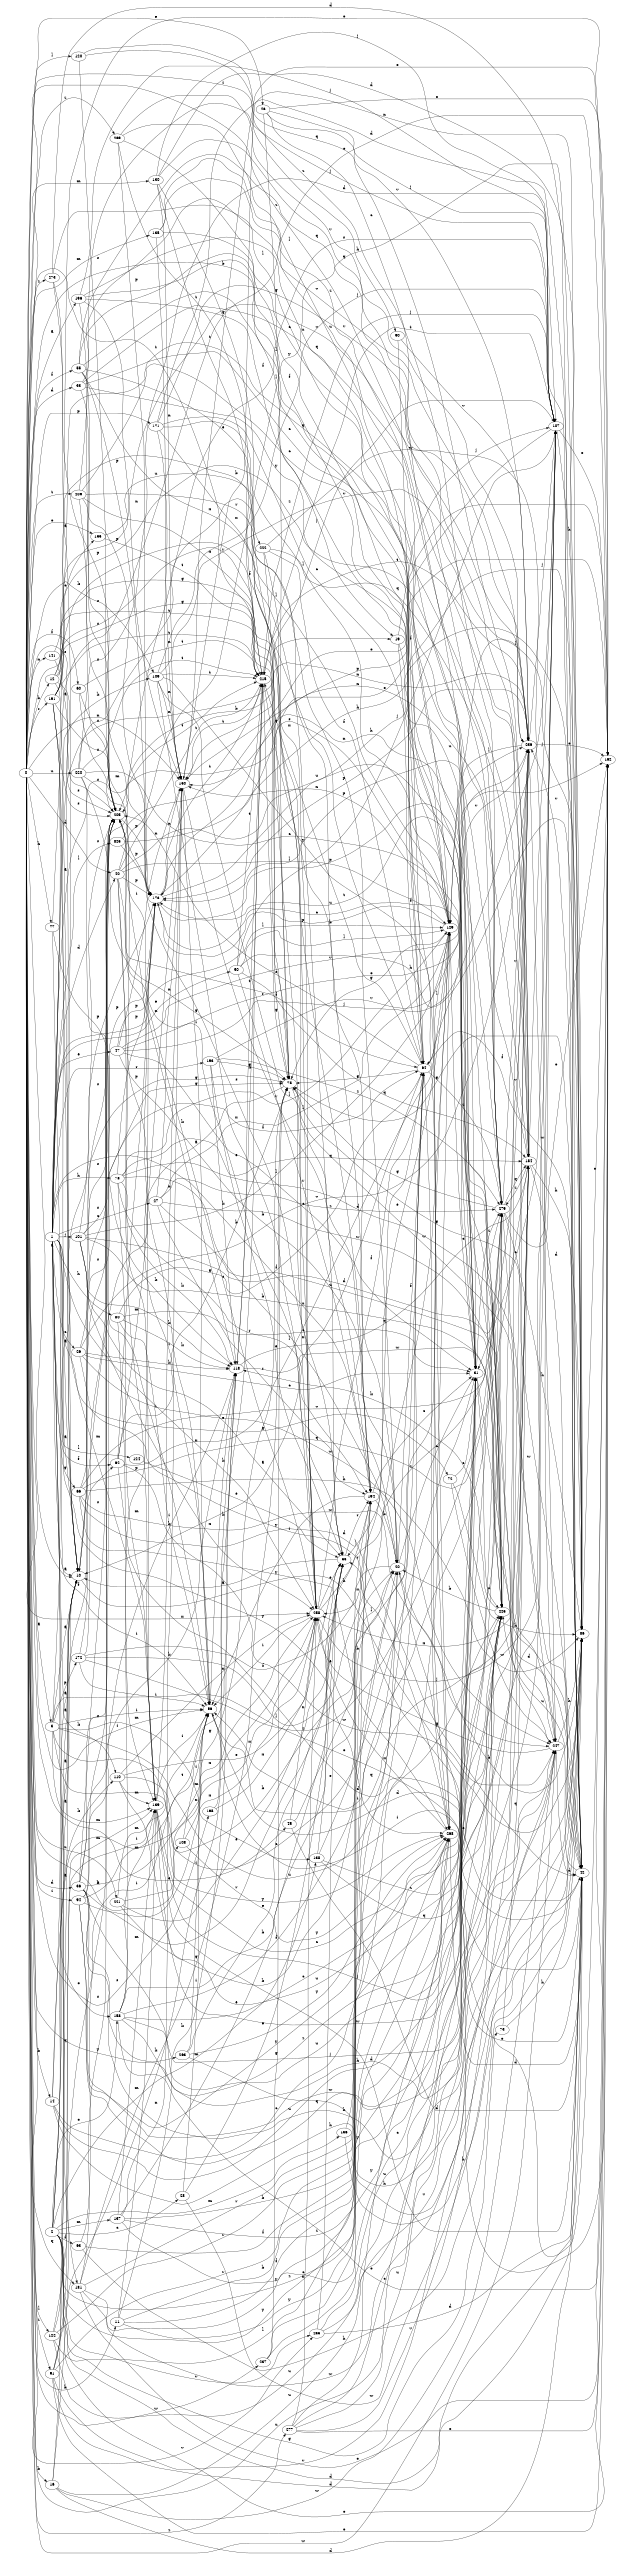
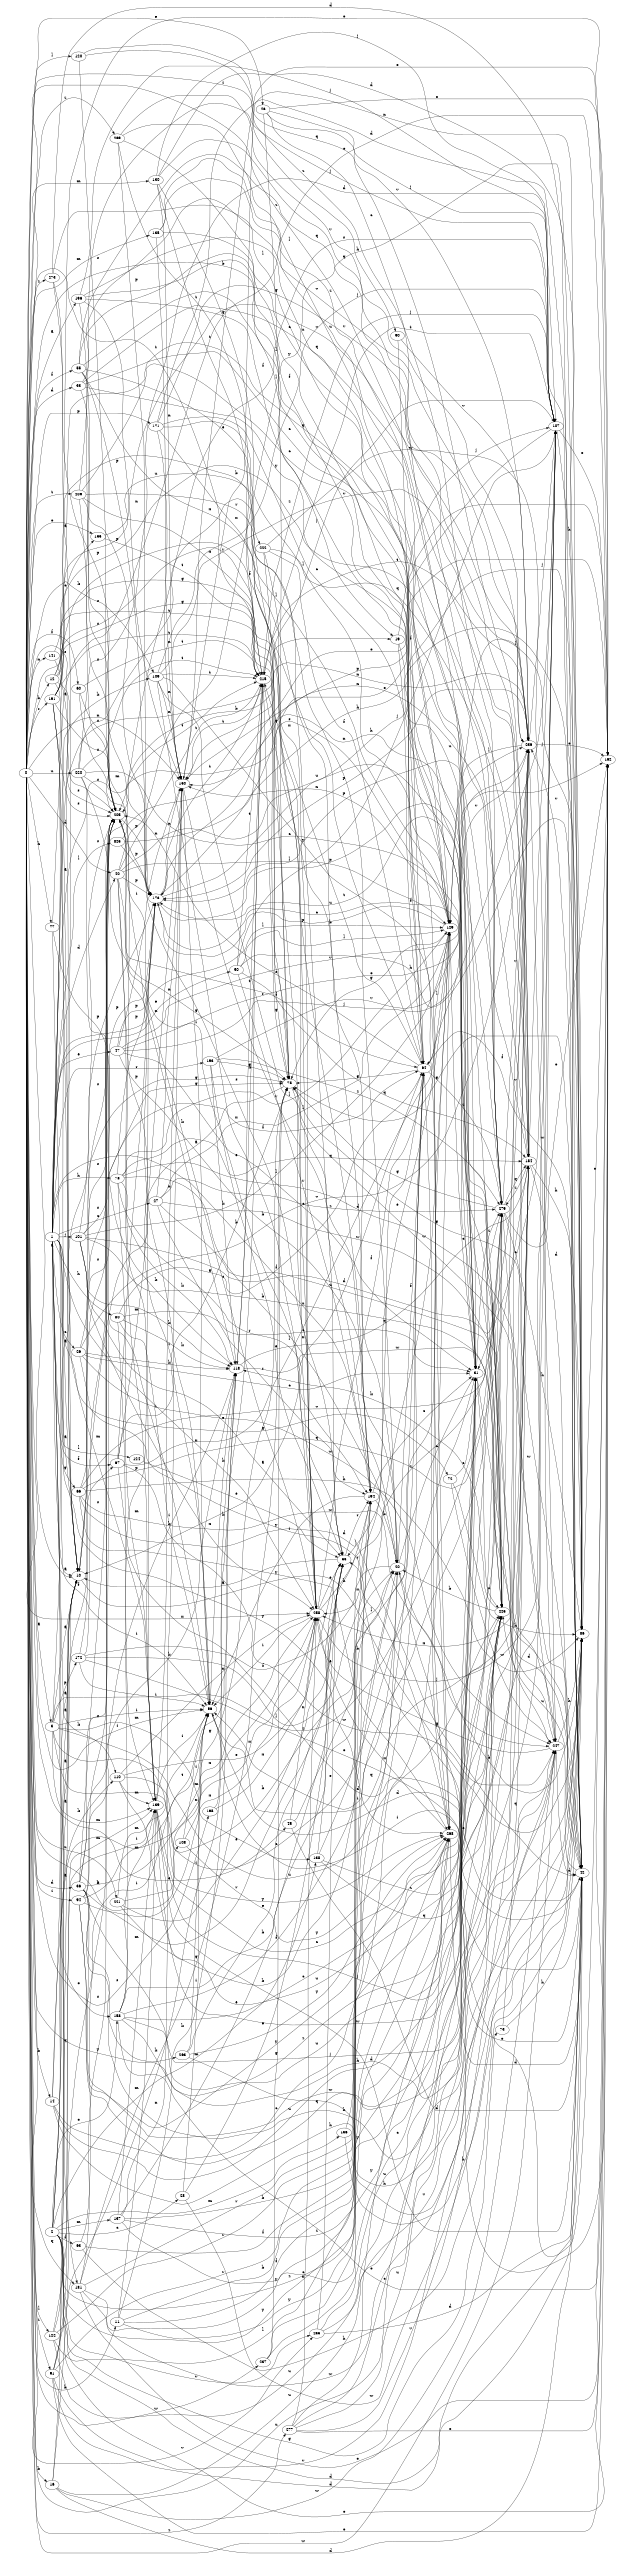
node "62": label "62" -> "67"
